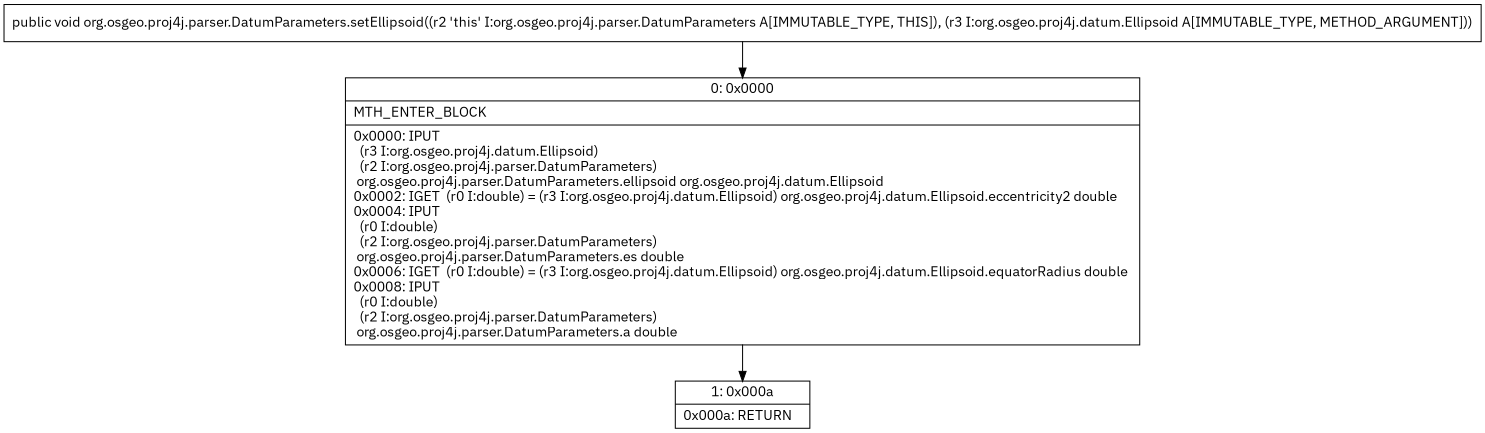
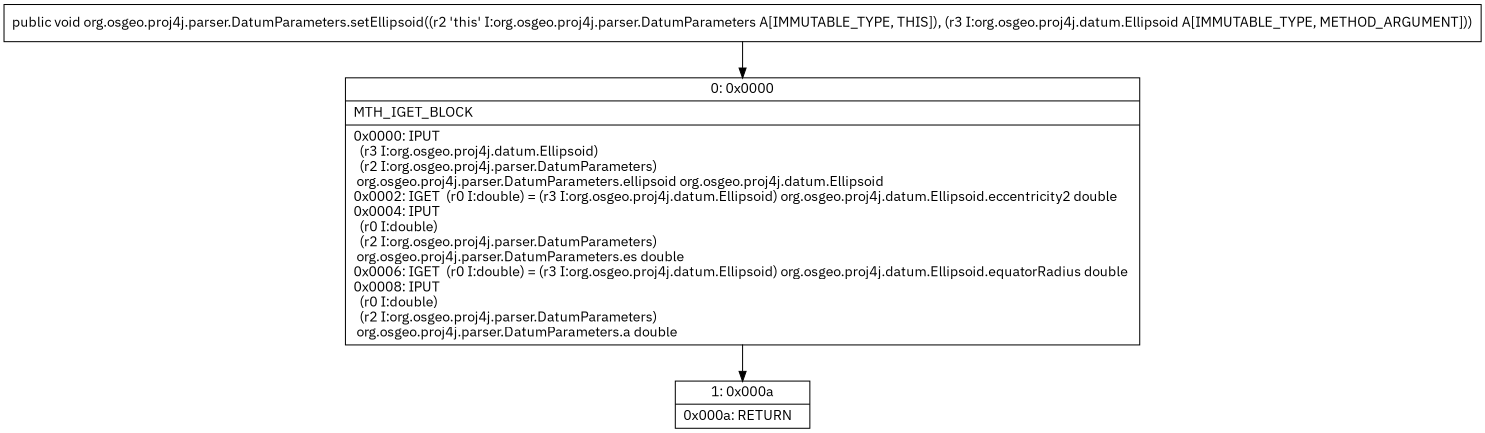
node "0: 0x0000": text "MTH_ENTER_BLOCK" -> "MTH_IGET_BLOCK"
